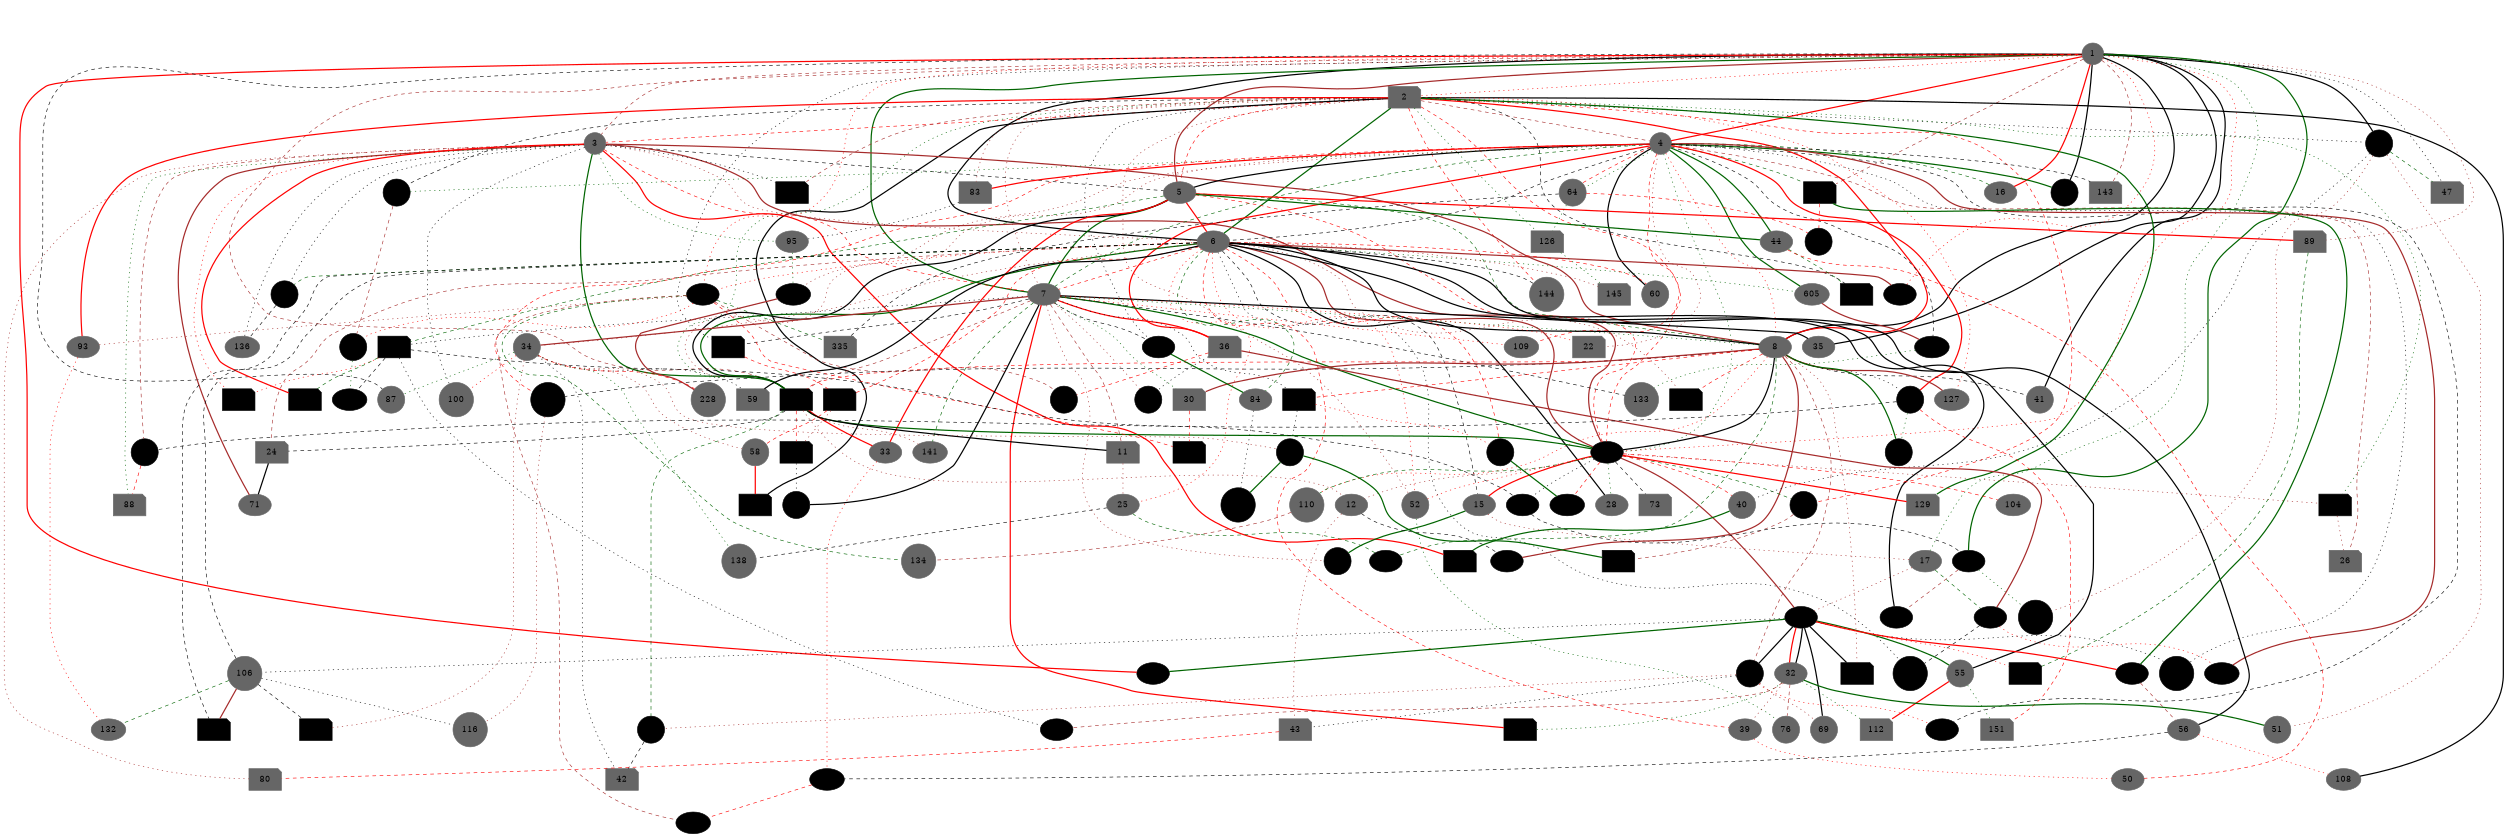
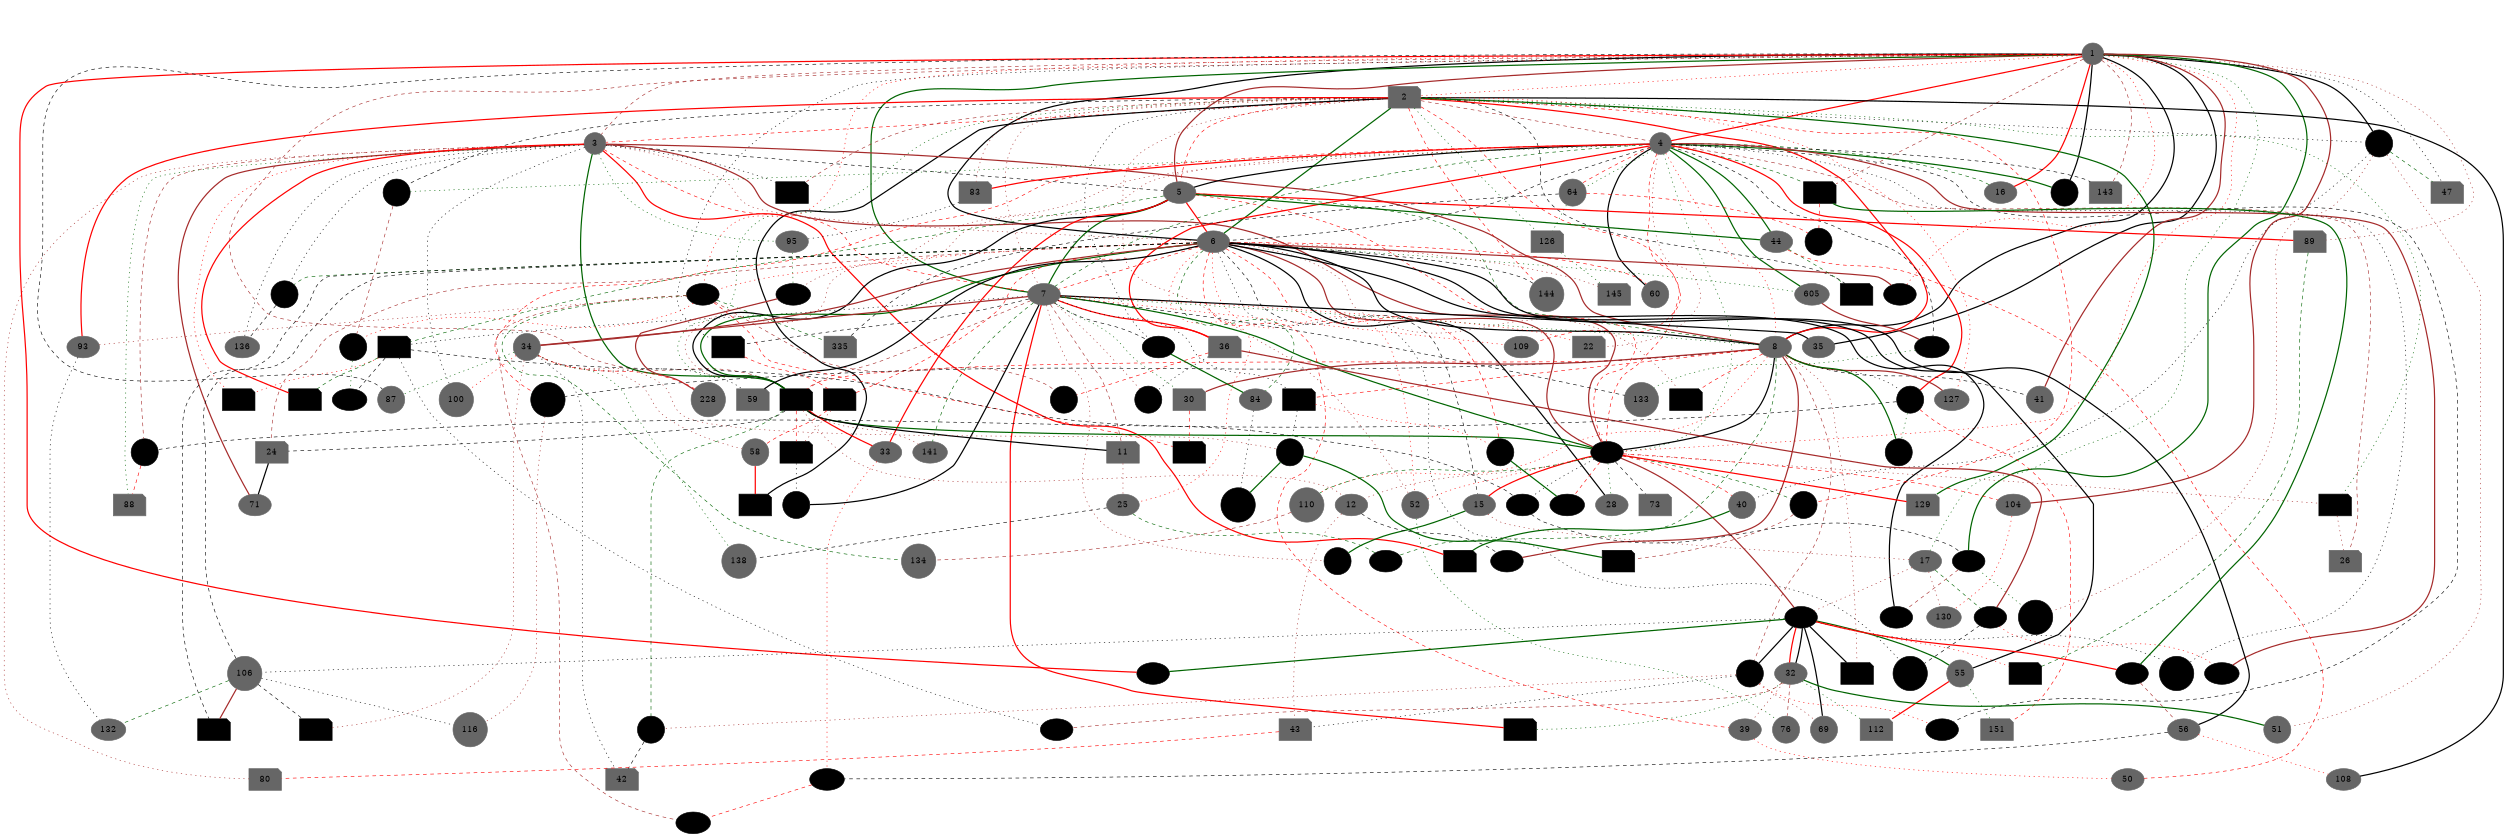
edge "1" -- "41": color black -> brown
edge "1" -- "104": added
edge "6" -- "34": style dotted -> bold
edge "93" -- "132": color red -> black
node "130": added
